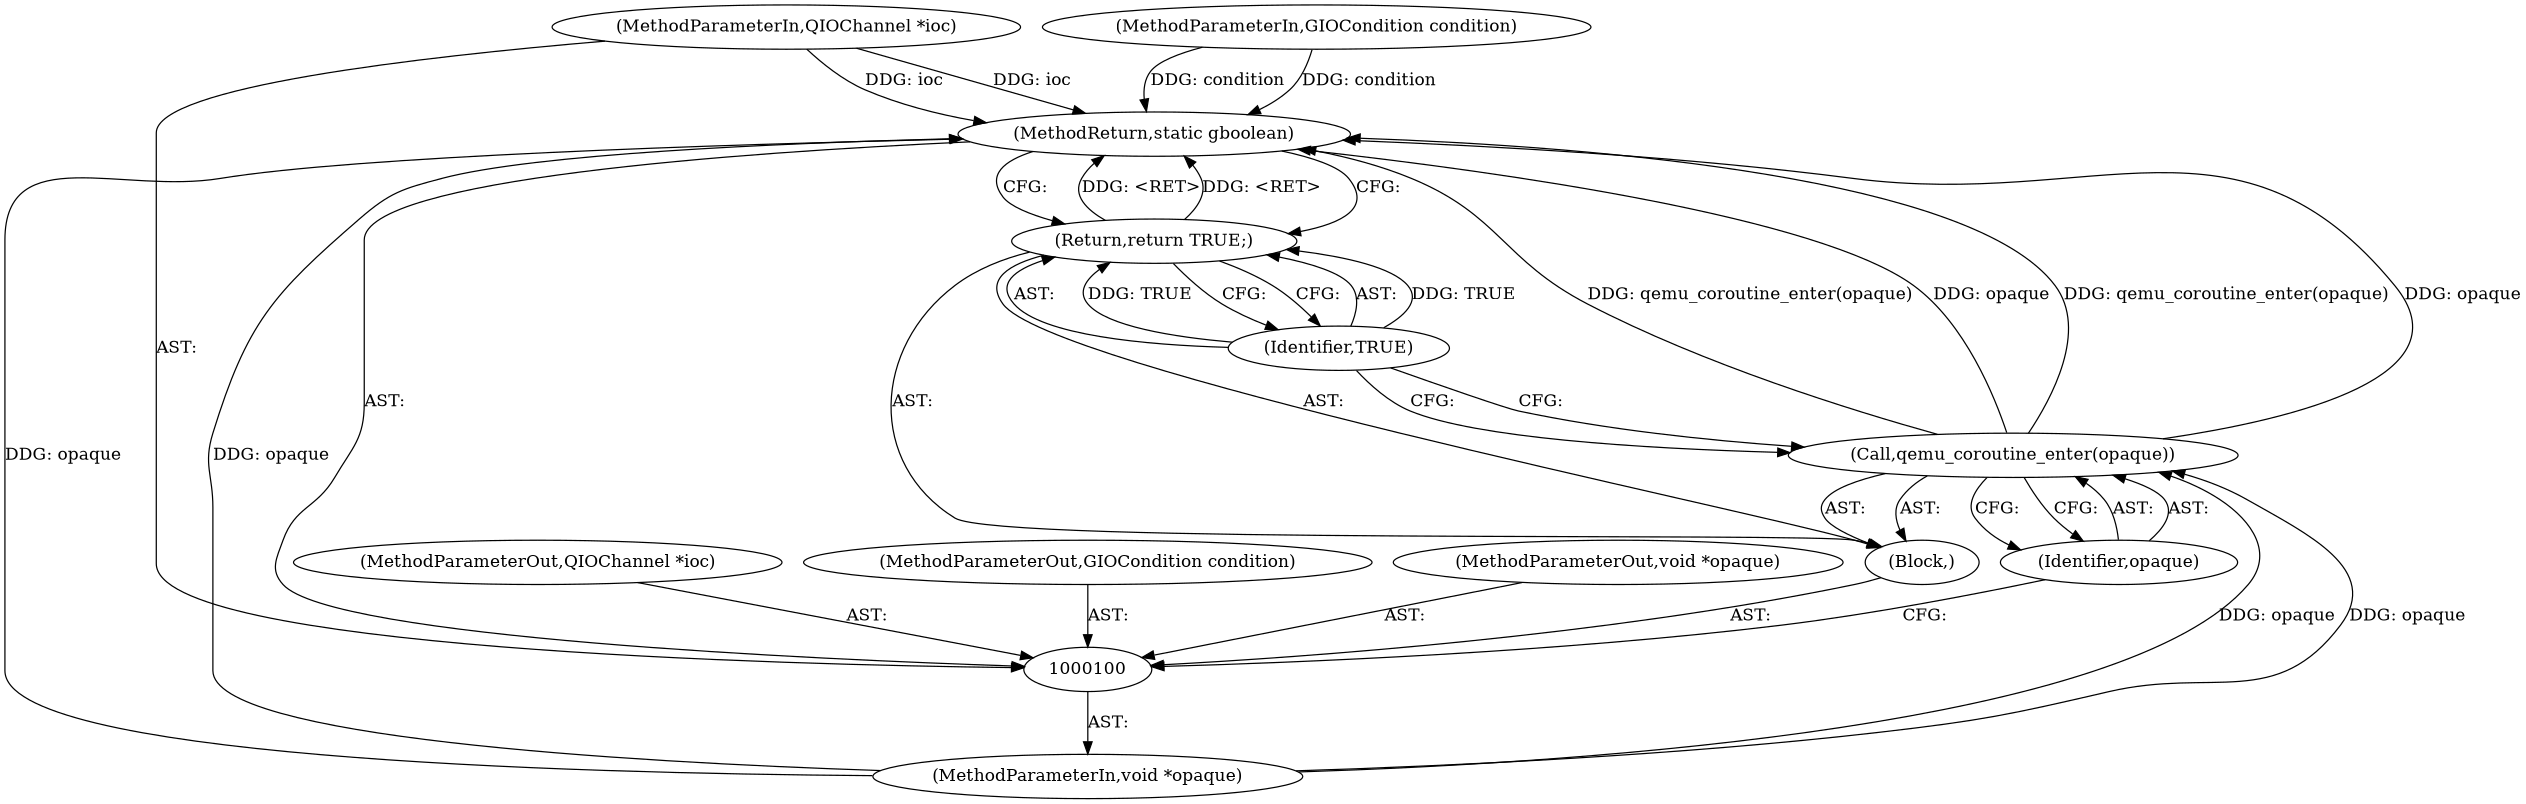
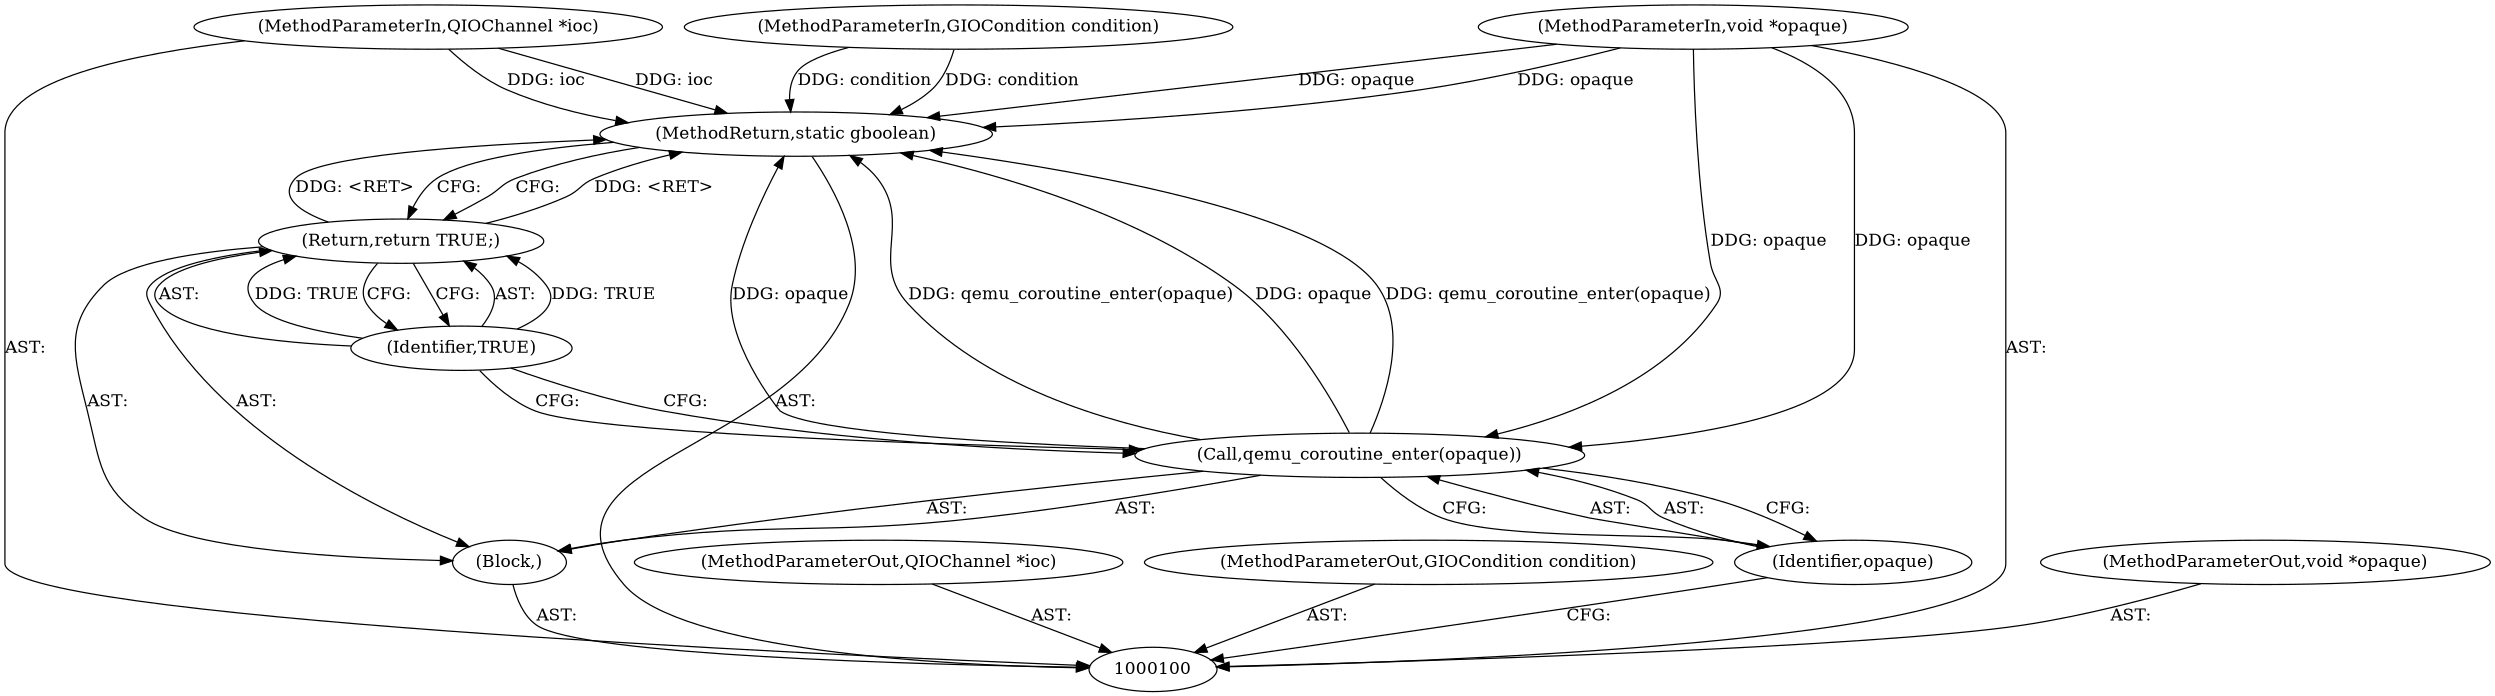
edge "1000100" -> "(MethodParameterIn,void *opaque)": reversed
